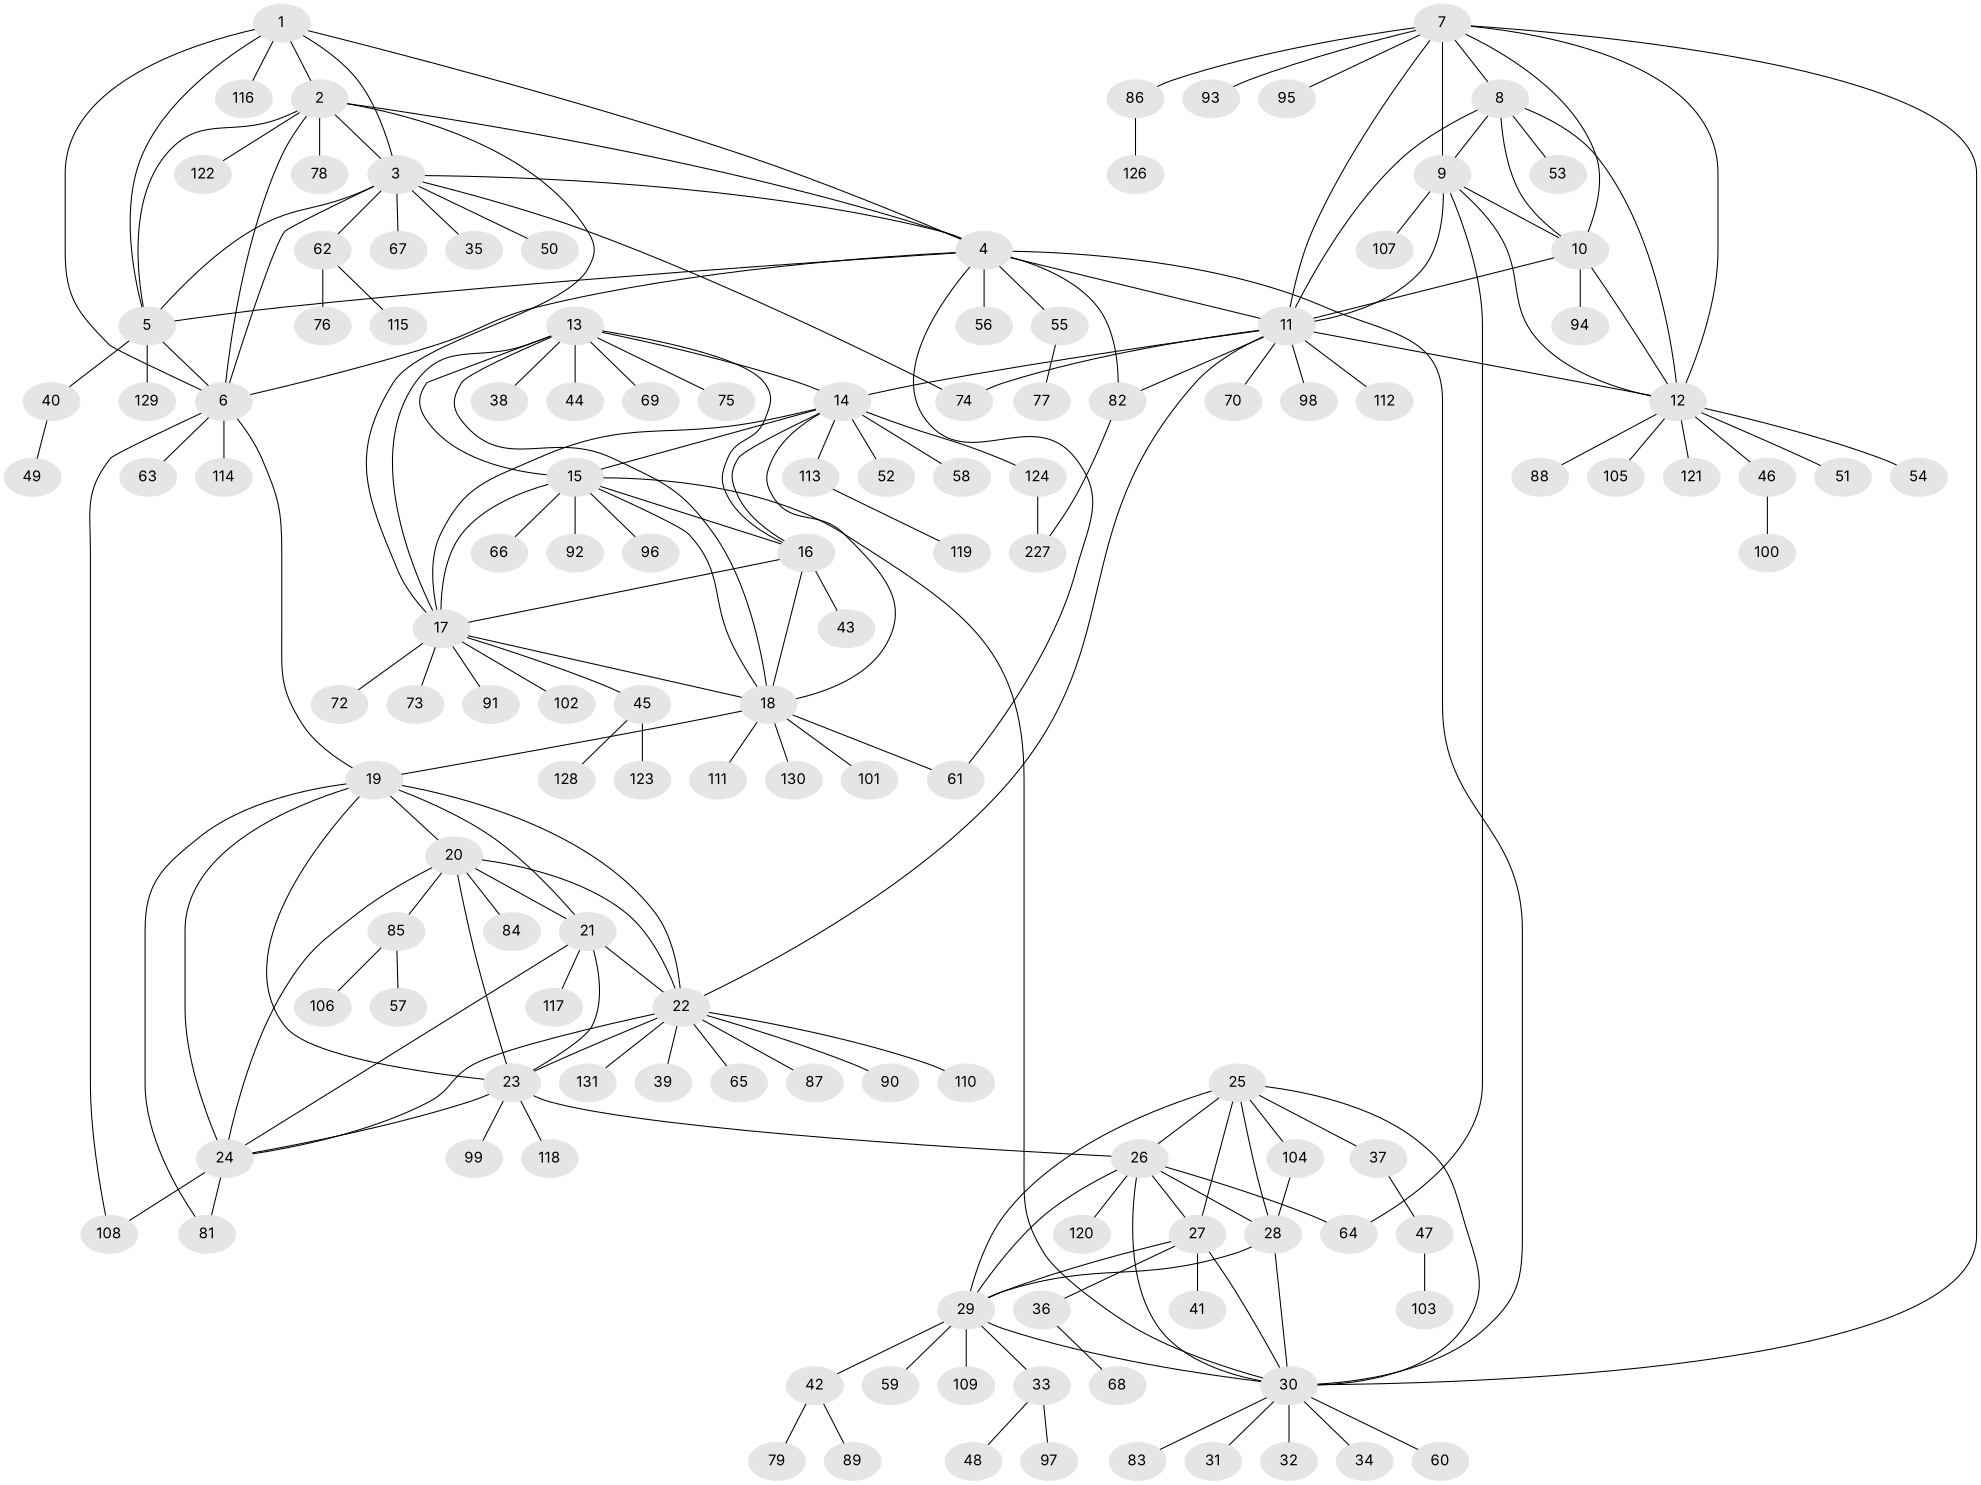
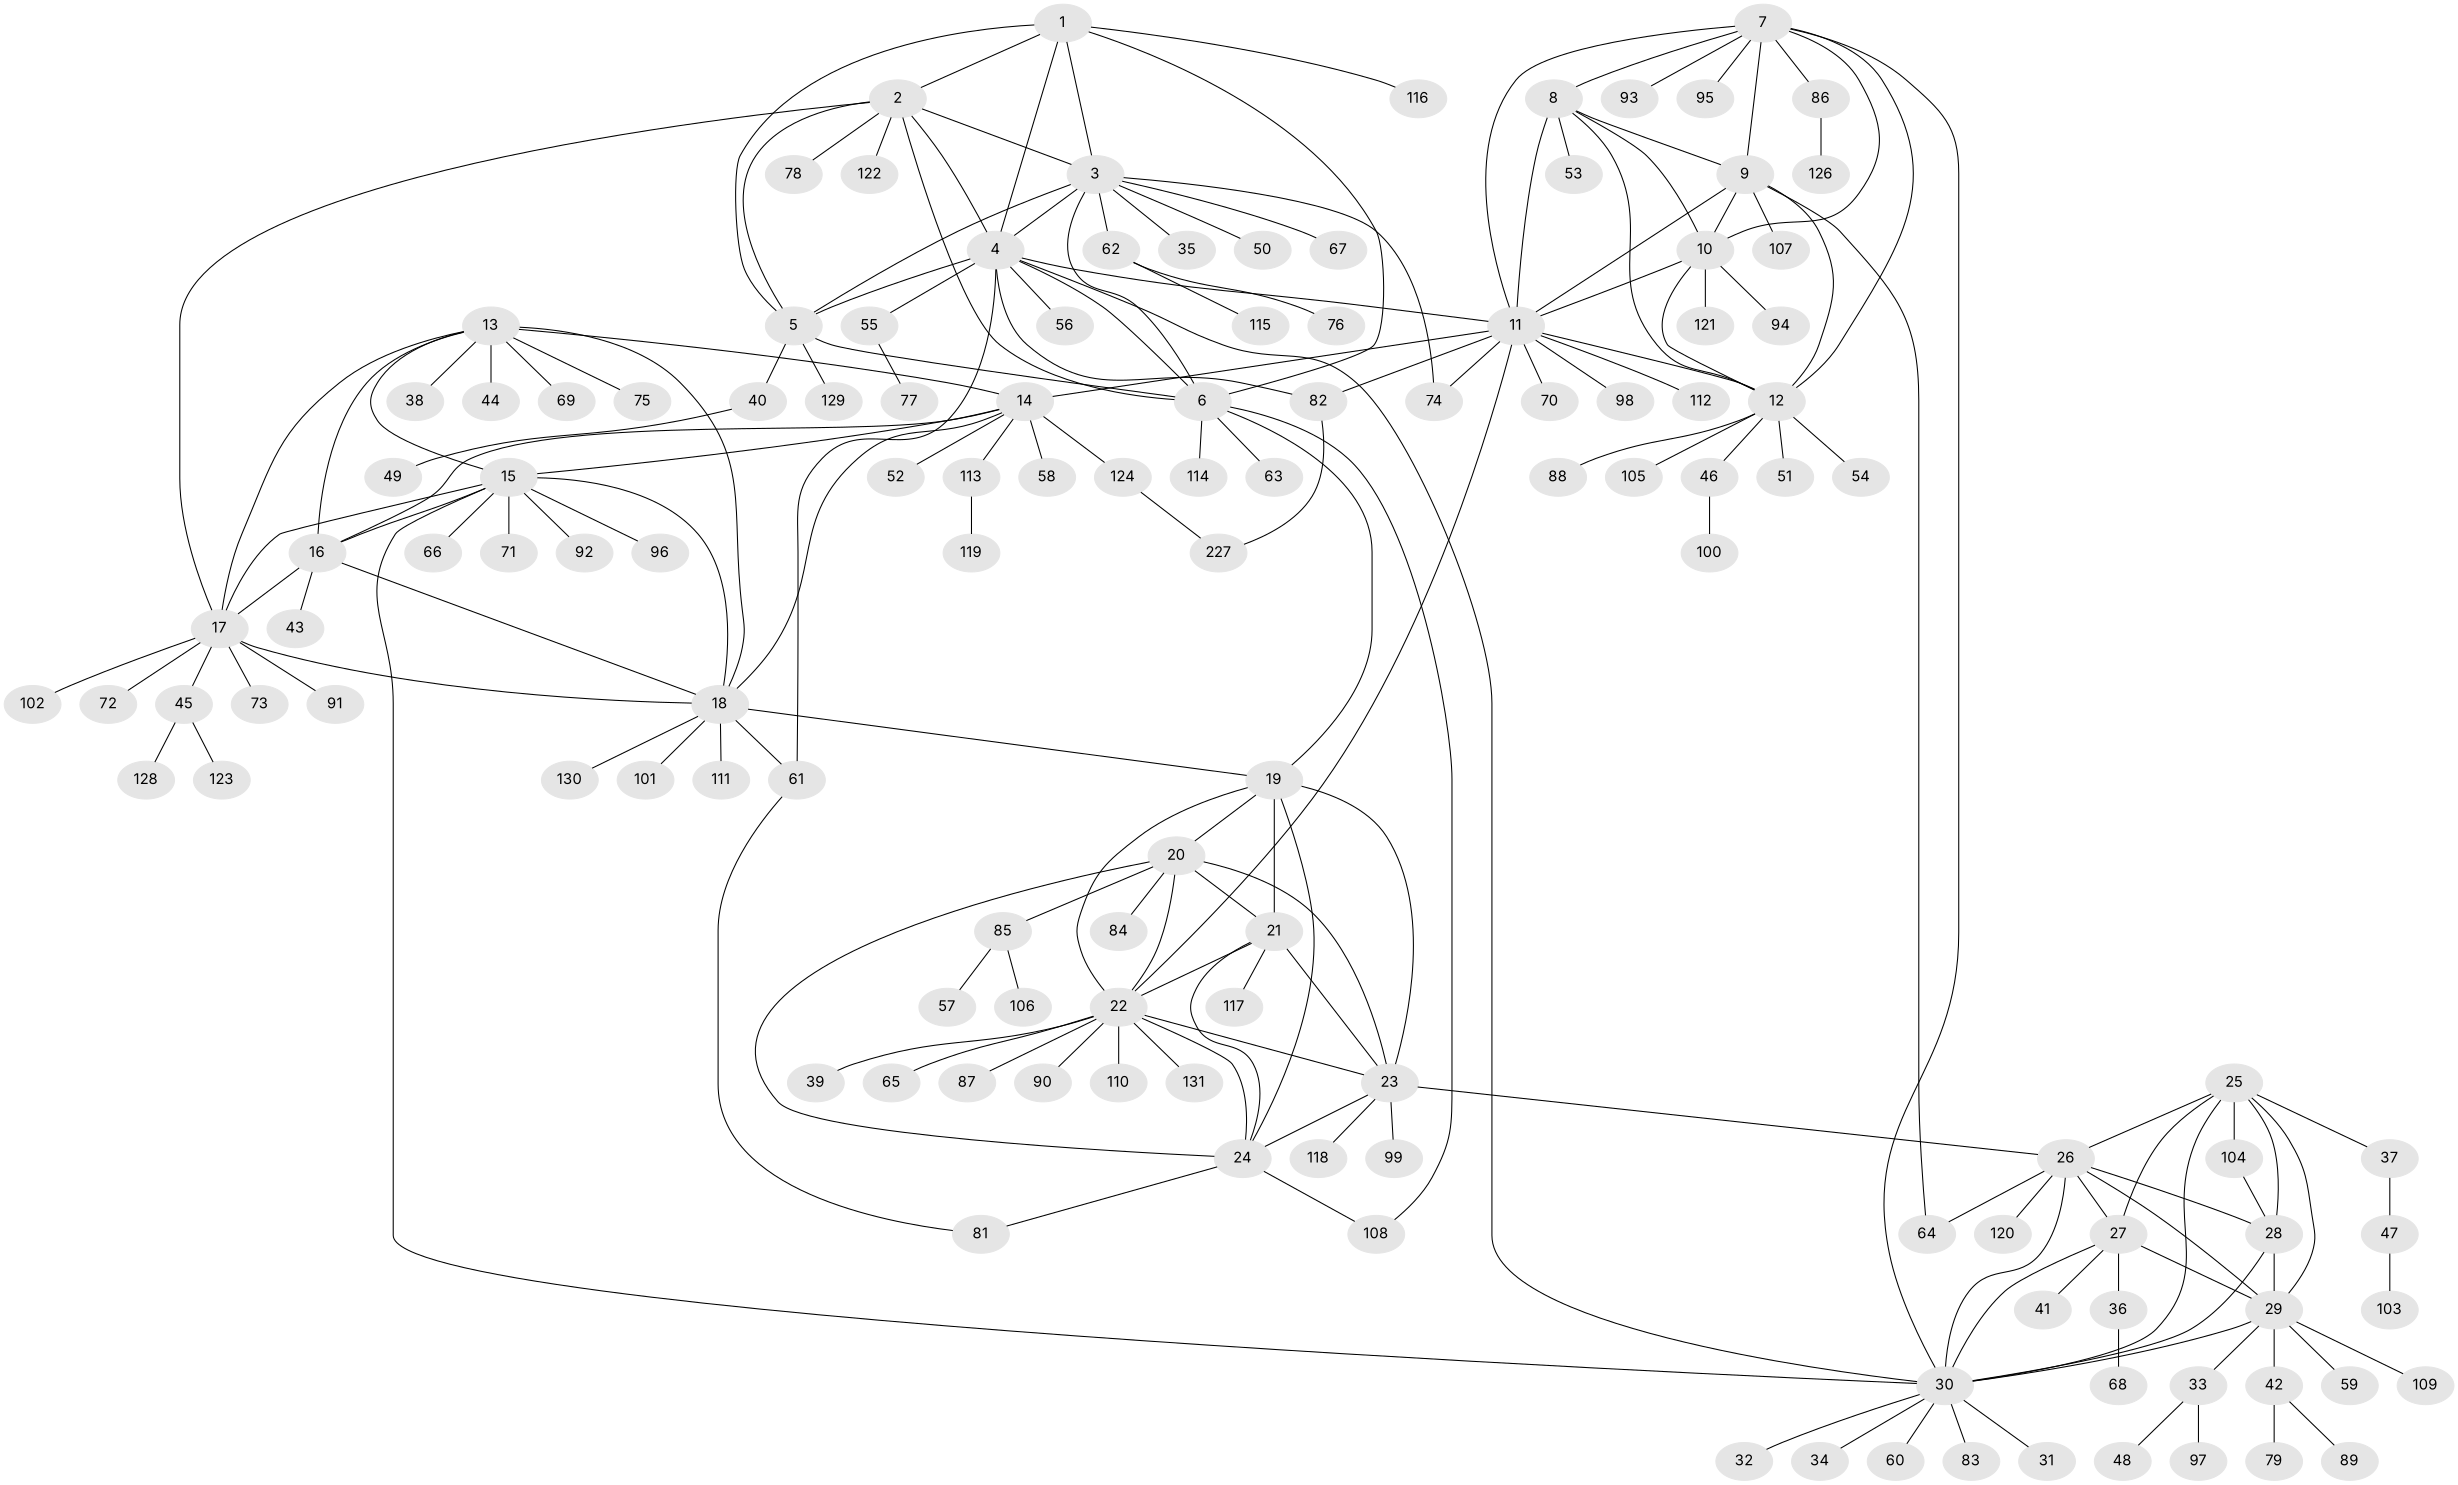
edge "12" -- "121": now "10" -- "121"
edge "14" -- "17": removed
node "71": added
edge "19" -- "81": now "61" -- "81"
